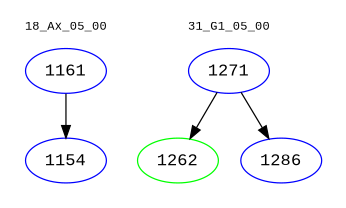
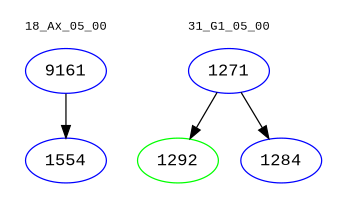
node "1161": label "1161" -> "9161"
node "1154": label "1154" -> "1554"
node "1262": label "1262" -> "1292"
node "1286": label "1286" -> "1284"
